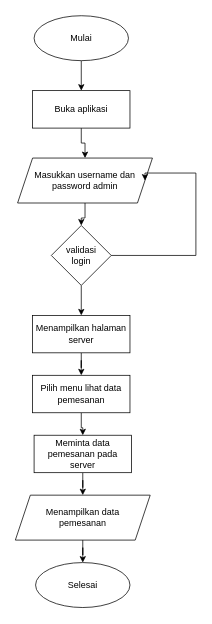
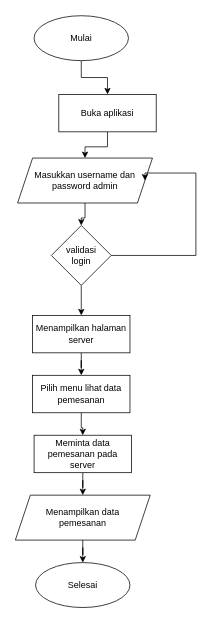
node "Buka aplikasi": moved (81, 109) -> (108, 113)
